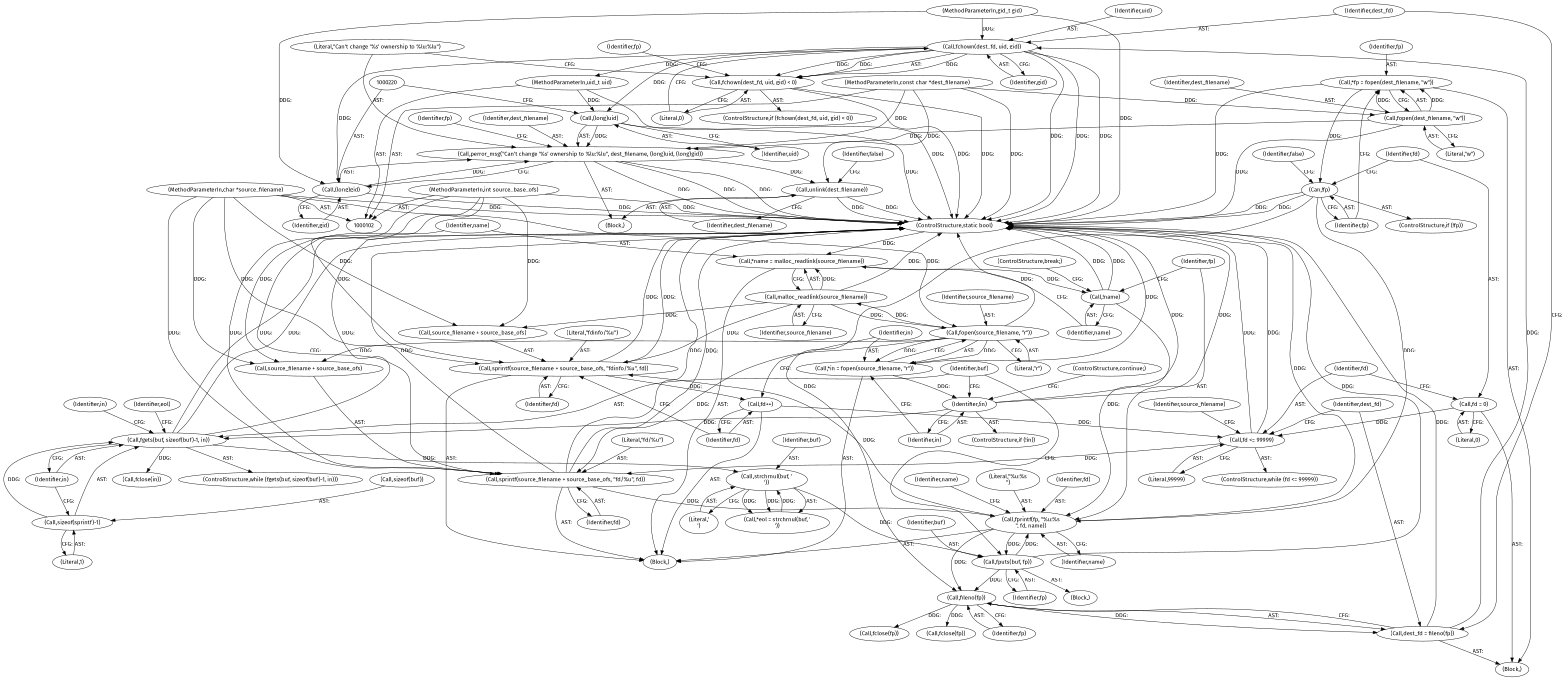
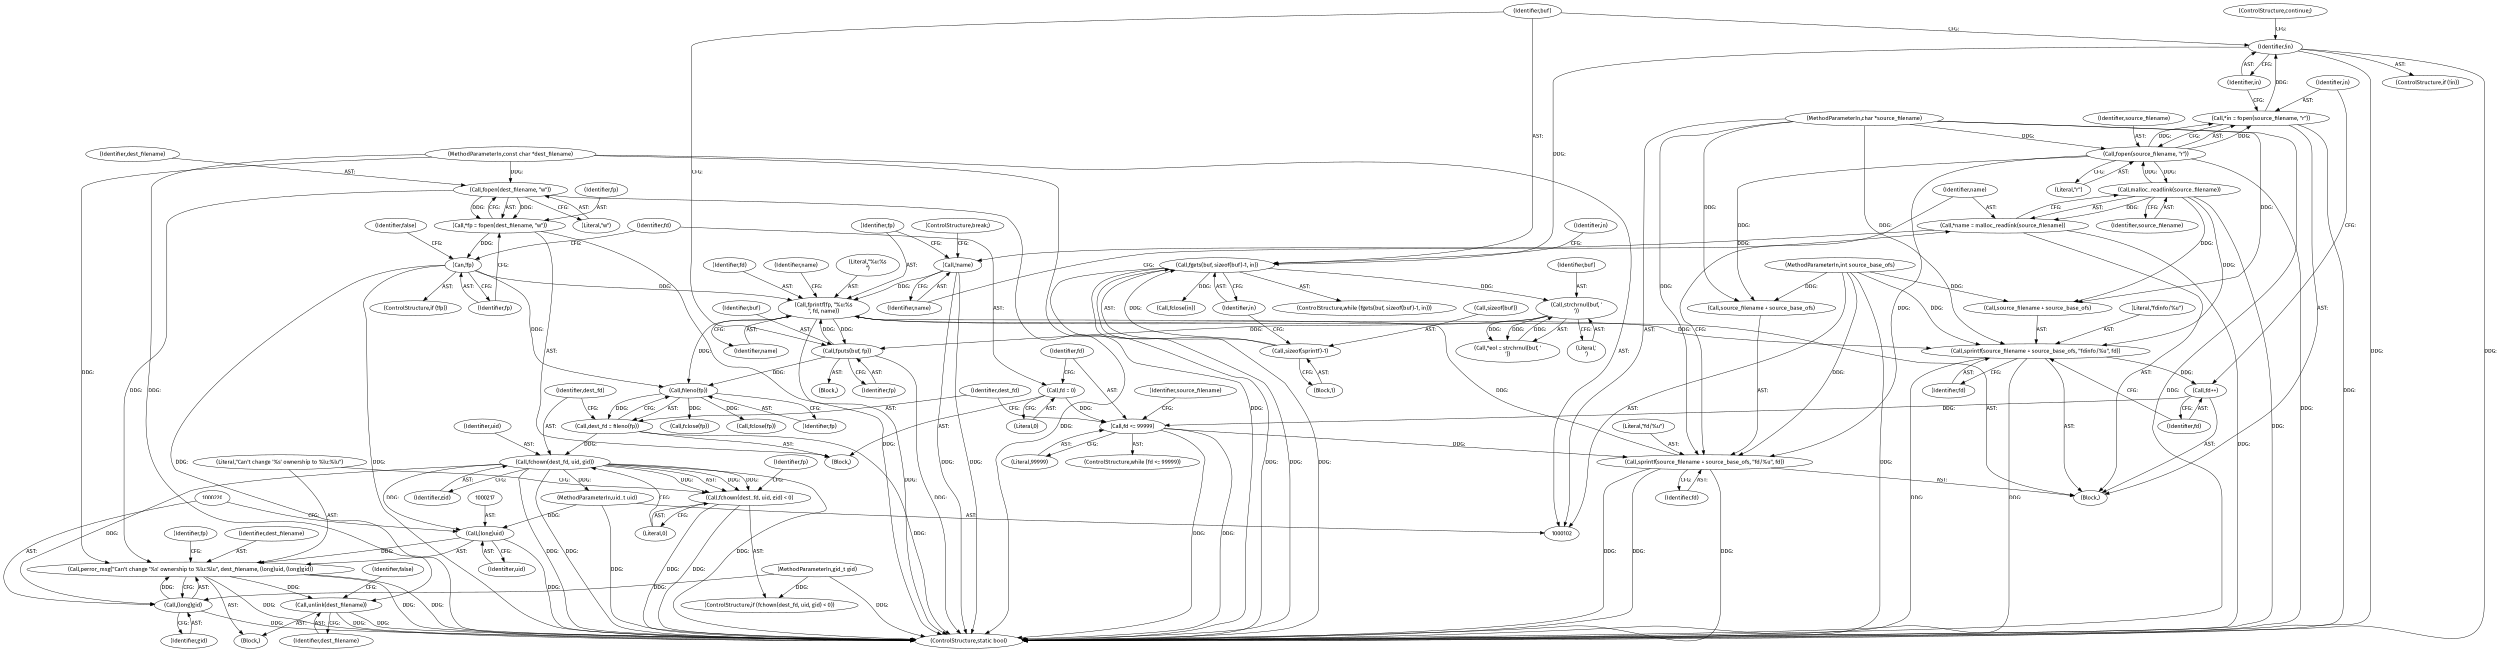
edge "(MethodParameterIn,gid_t gid)" -> "(Call,fchown(dest_fd, uid, gid))": now "(MethodParameterIn,gid_t gid)" -> "(ControlStructure,if (fchown(dest_fd, uid, gid) < 0))"
edge "(ControlStructure,static bool)" -> "(Call,*name = malloc_readlink(source_filename))": reversed
node "(Identifier,eol)": removed
node "1000217": added
node "(Literal,1)": label "(Literal,1)" -> "(Block,1)"
